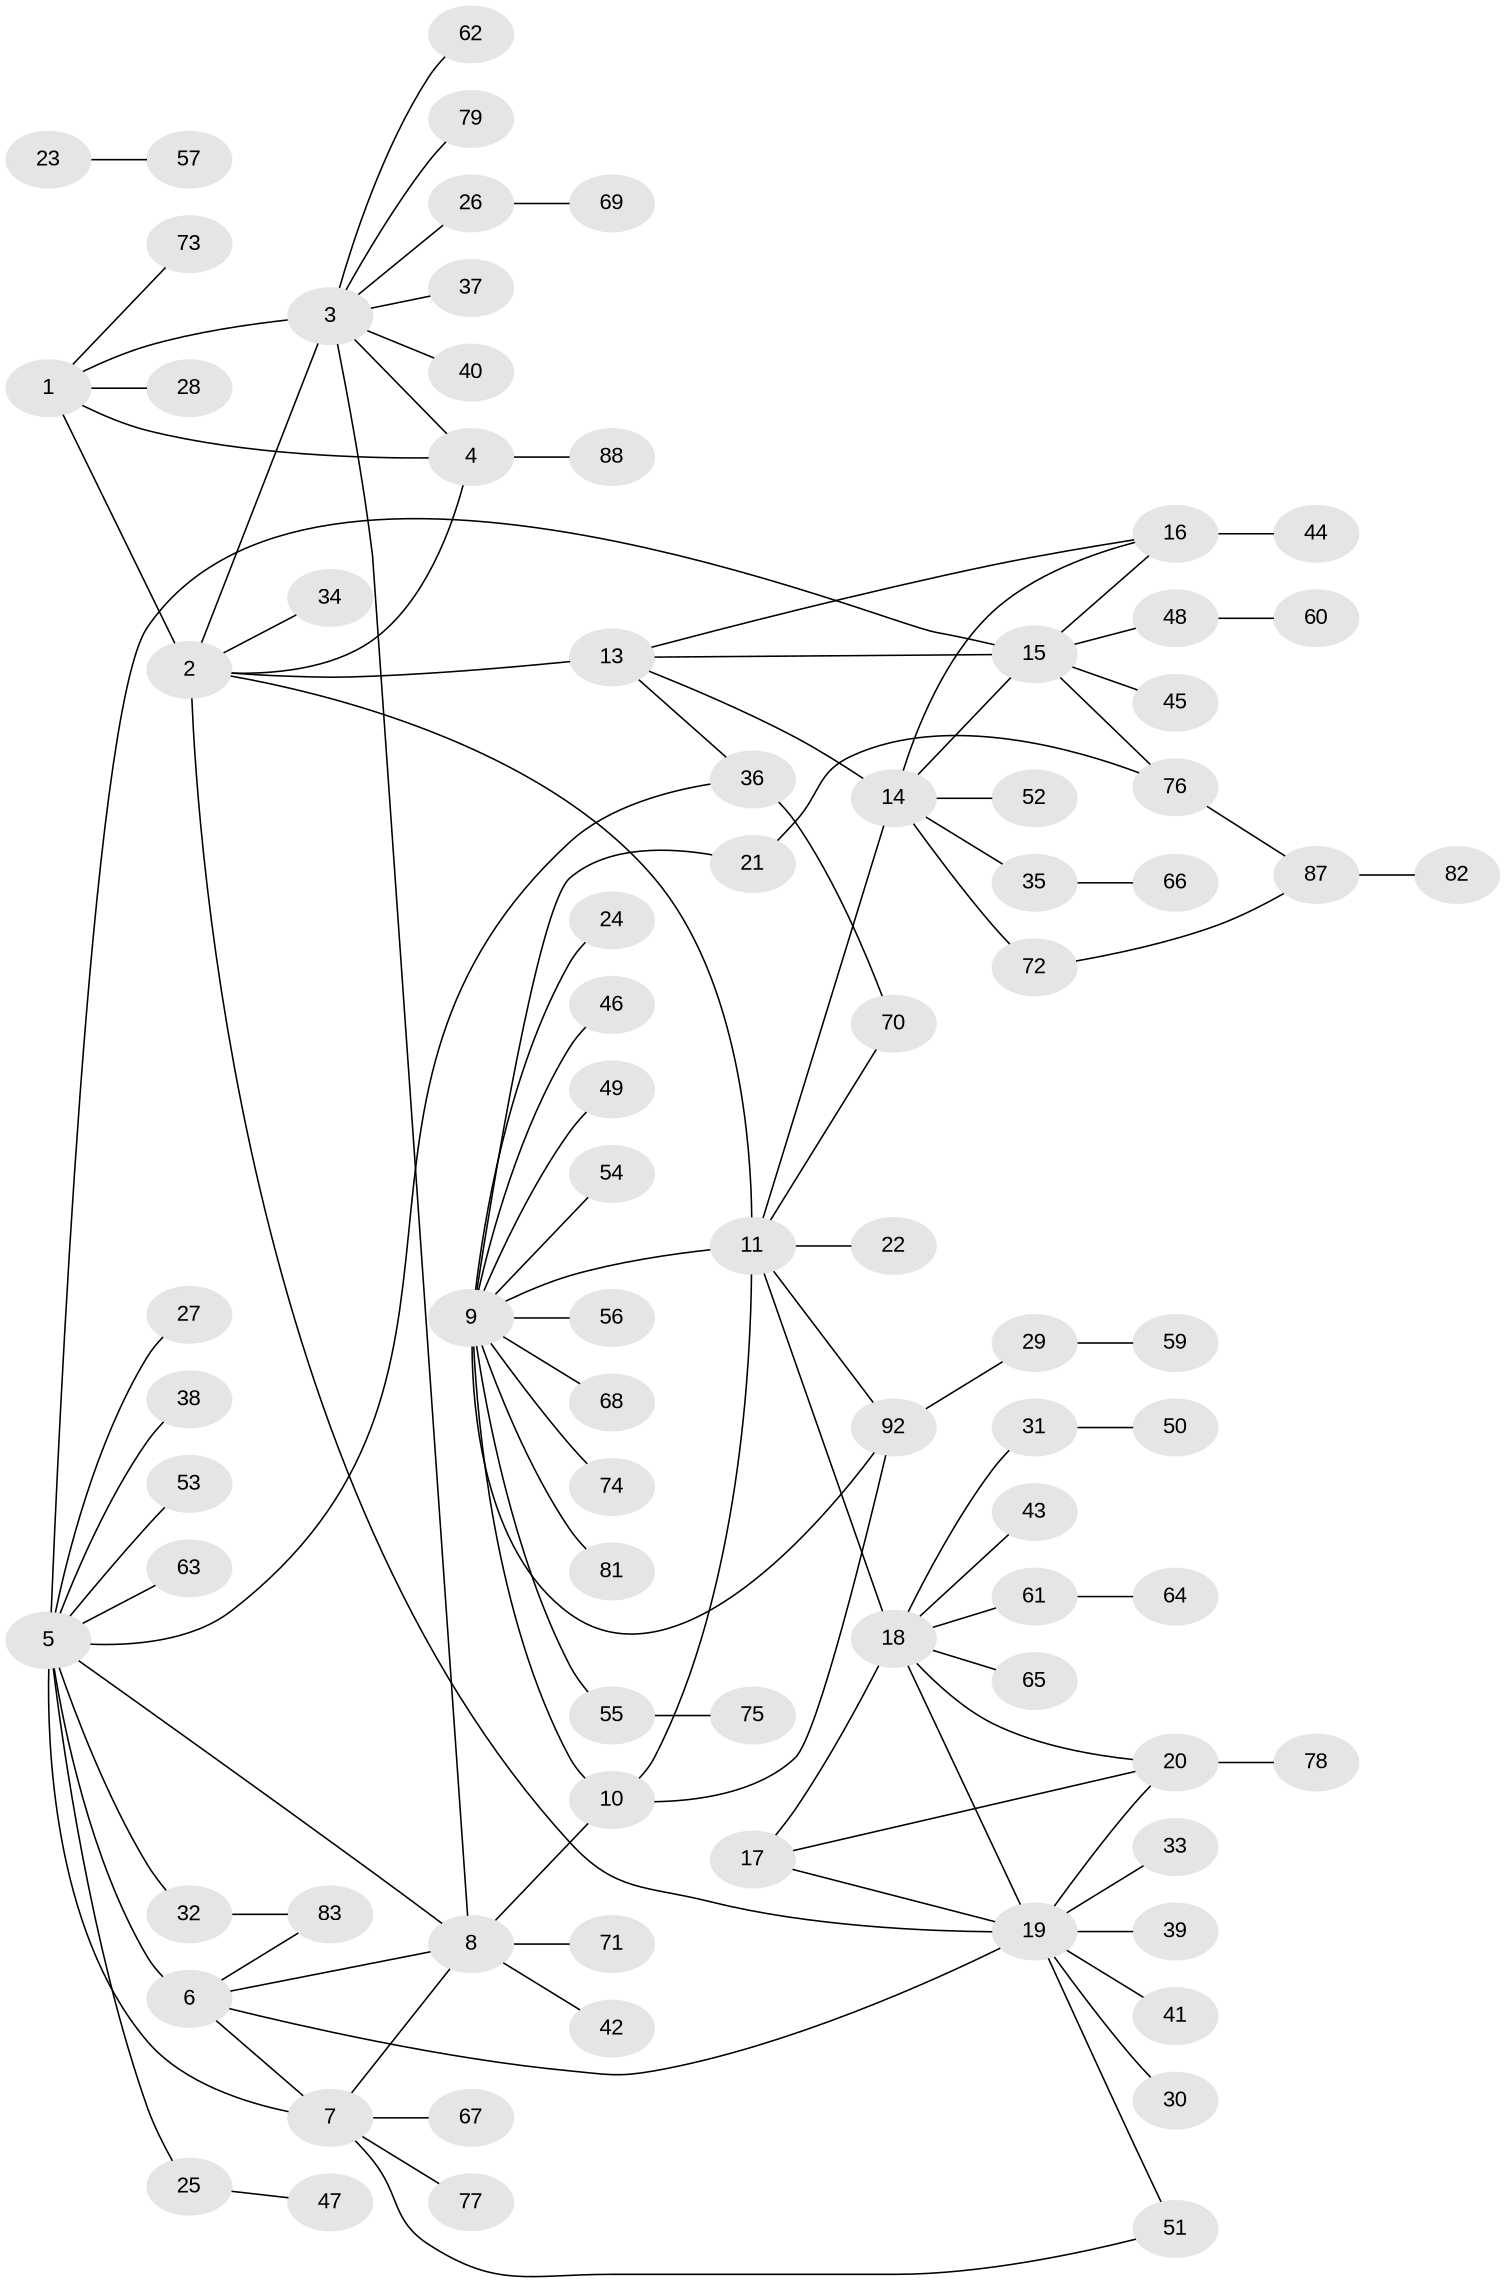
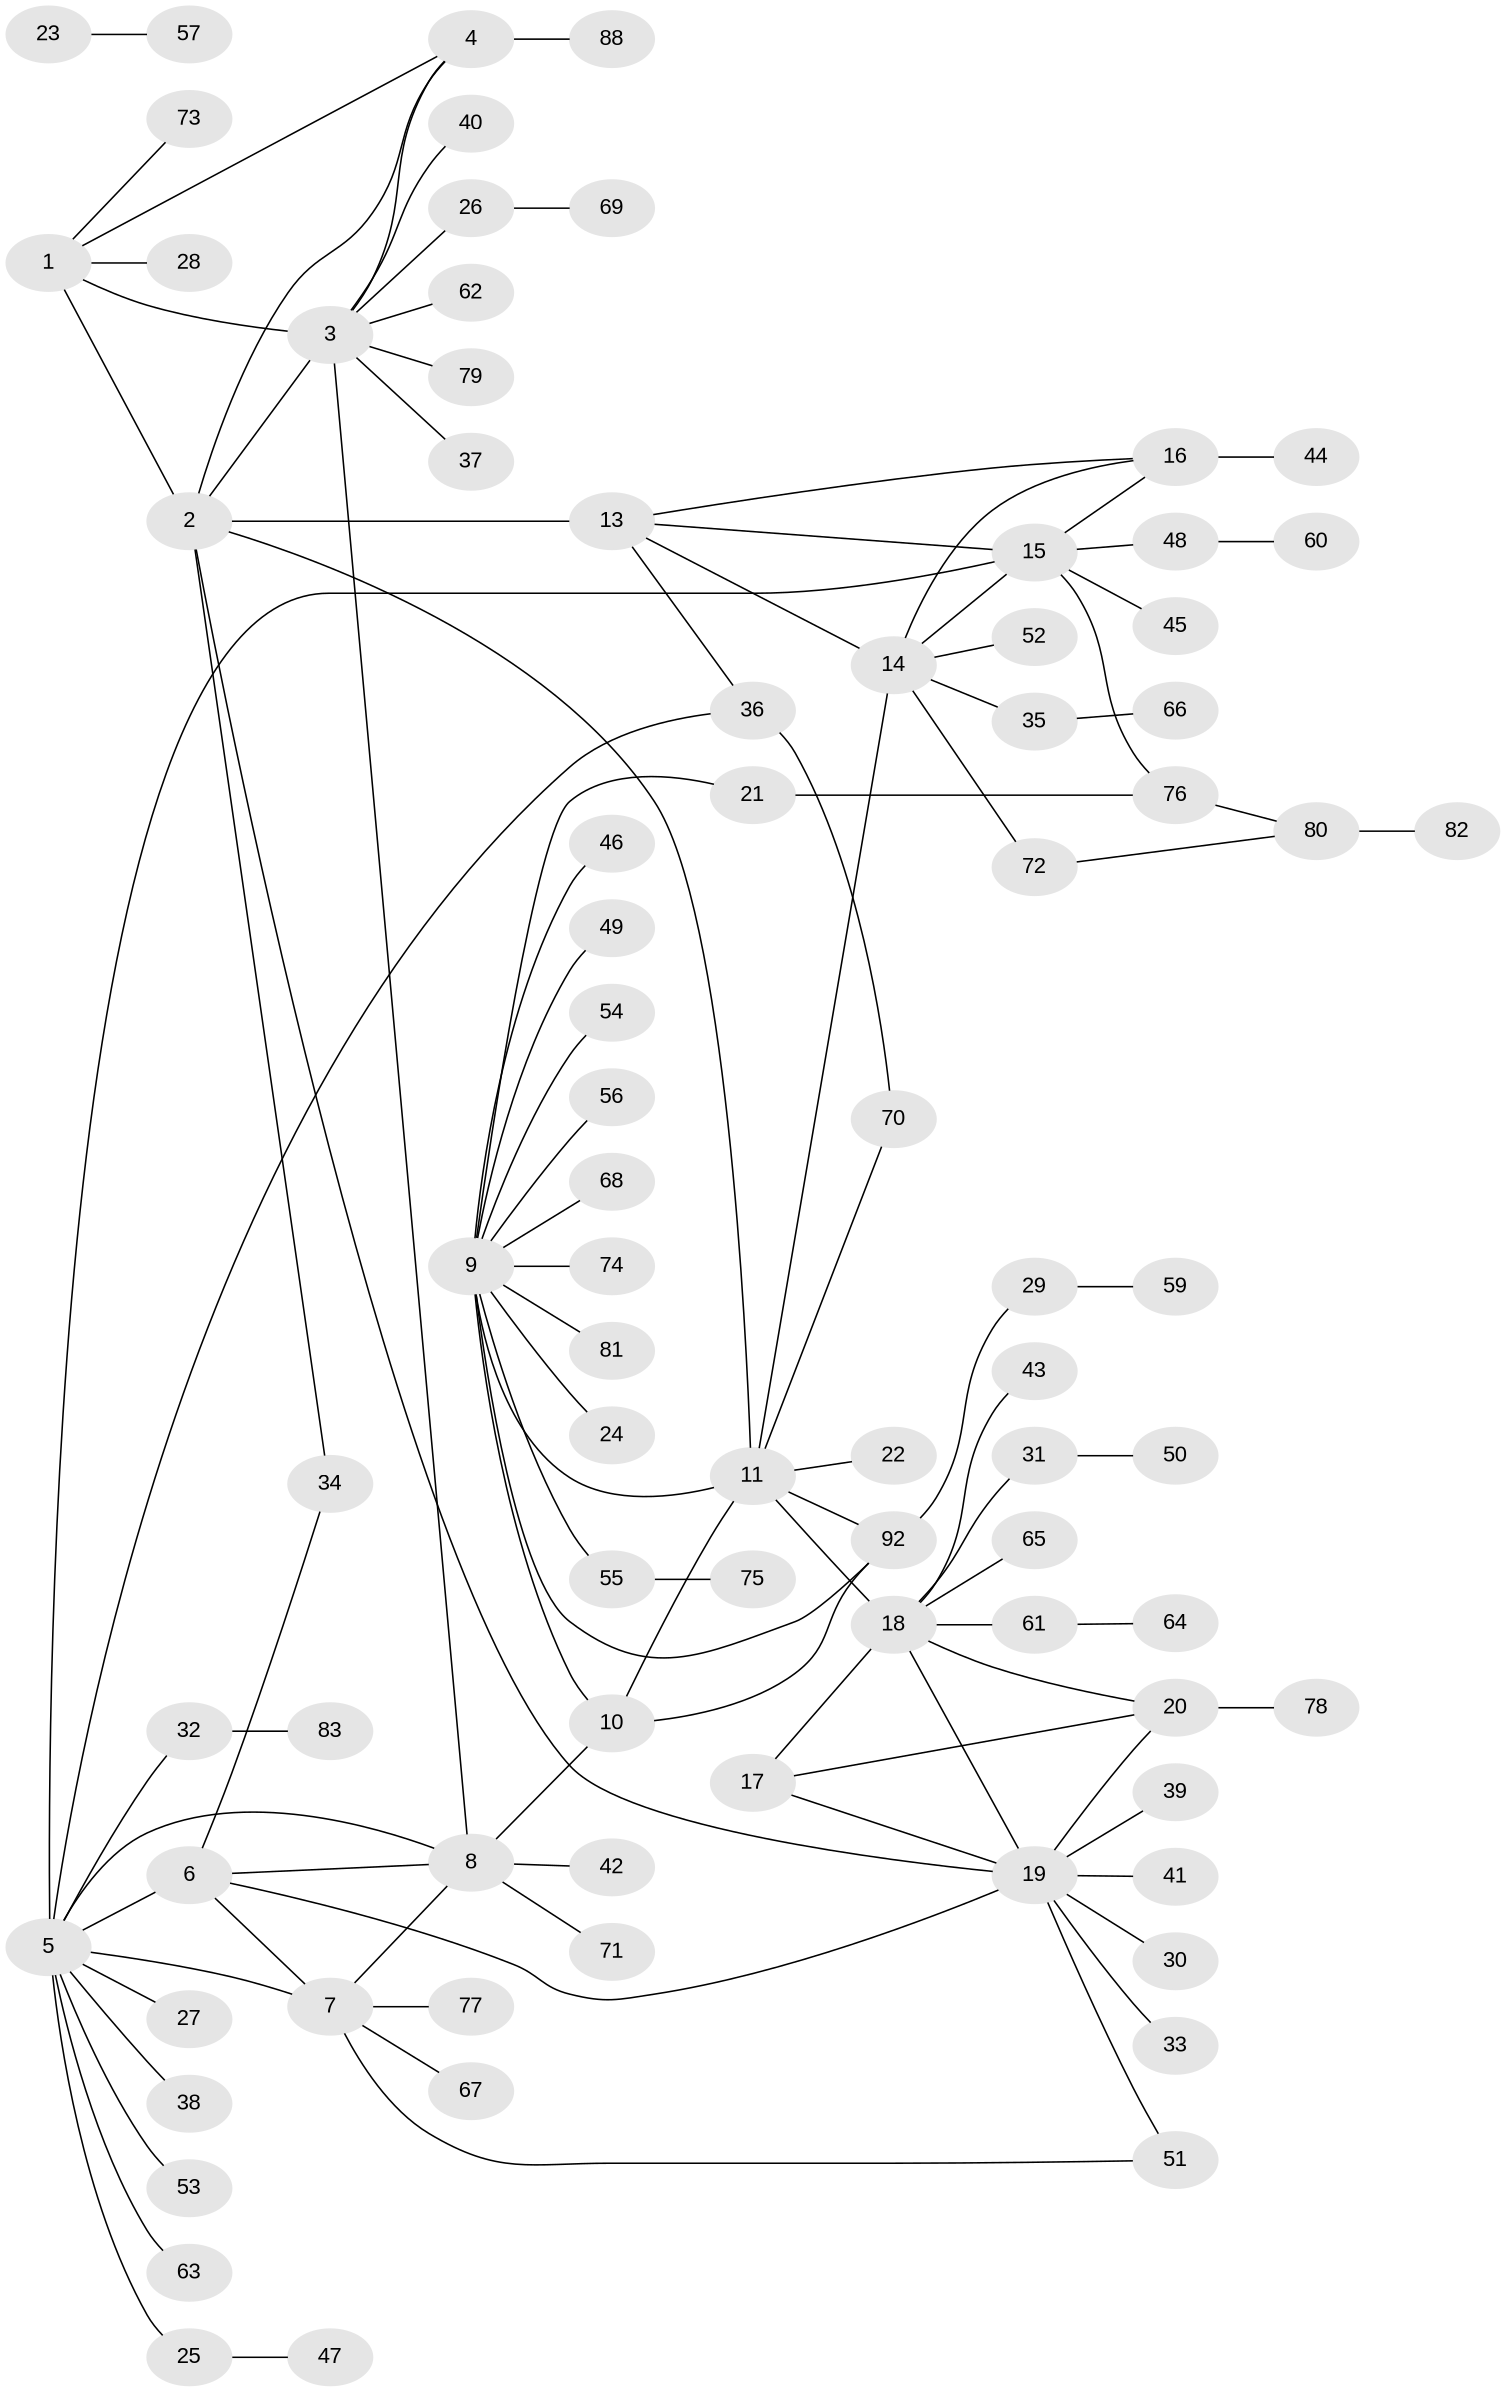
node "87": label "87" -> "80"
edge "83" -- "6": now "34" -- "6"
